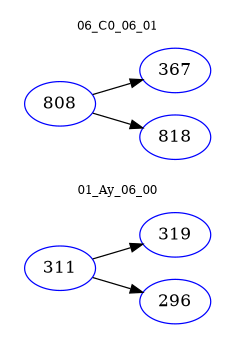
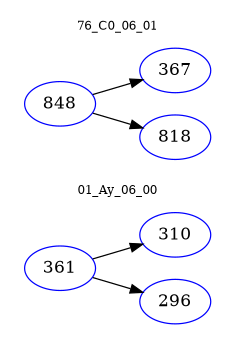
cluster "06_C0_06_01": label "06_C0_06_01" -> "76_C0_06_01"
node "808": label "808" -> "848"
node "319": label "319" -> "310"
node "311": label "311" -> "361"
